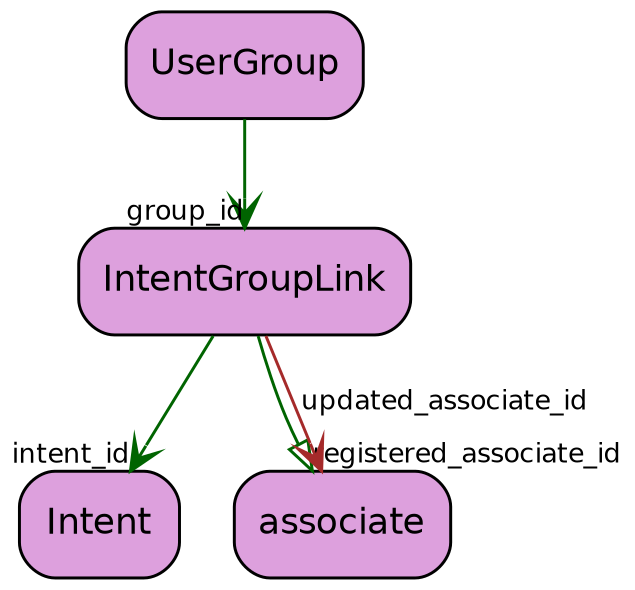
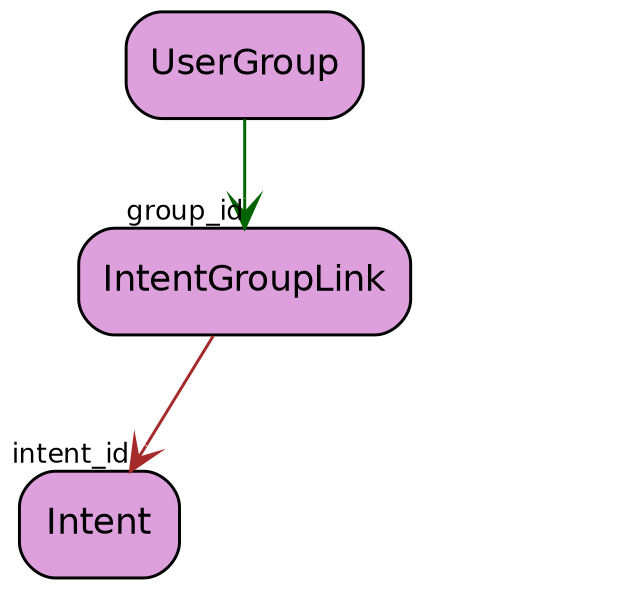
edge "IntentGroupLink" -> "Intent": color darkgreen -> brown
node "associate": removed
